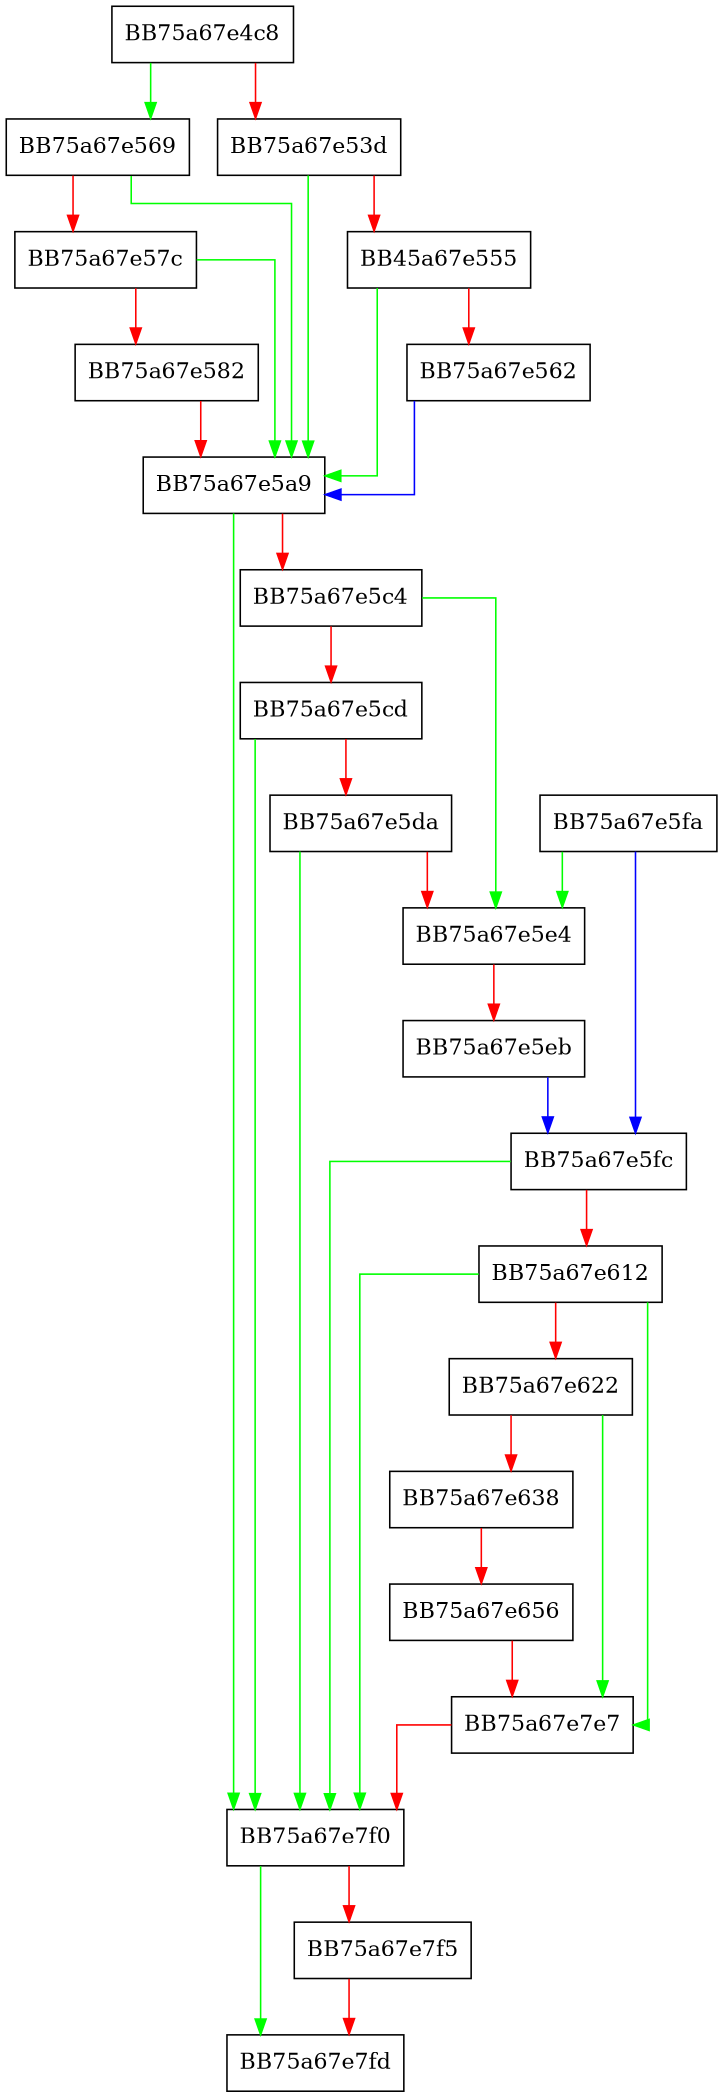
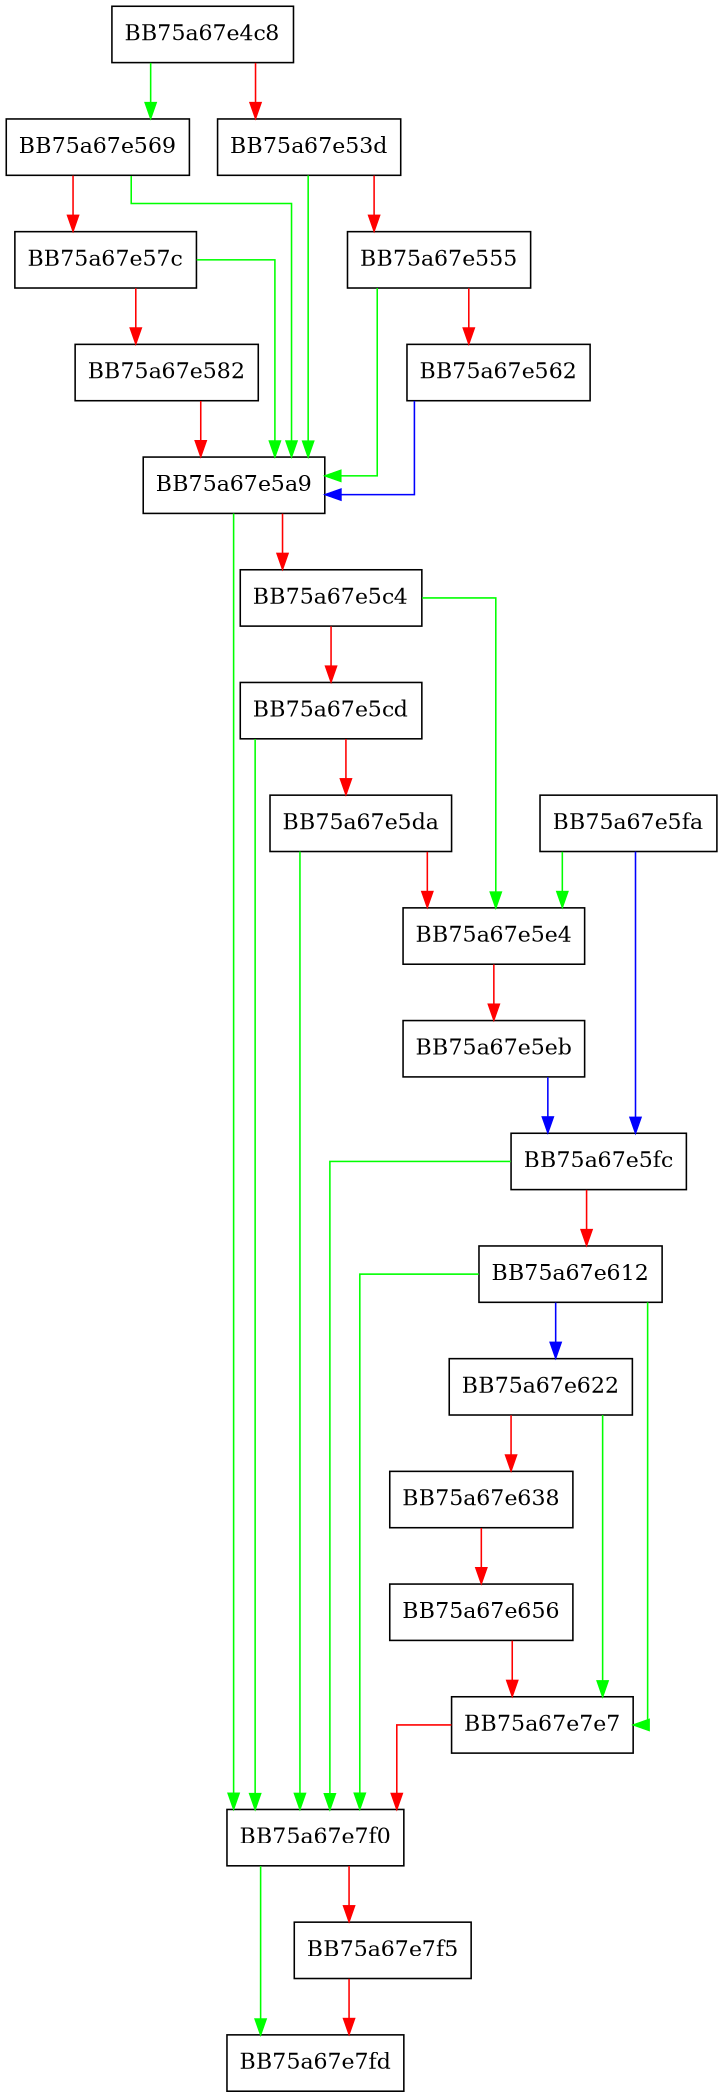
node "BB45a67e555": label "BB45a67e555" -> "BB75a67e555"
edge "BB75a67e612" -> "BB75a67e622": color red -> blue
